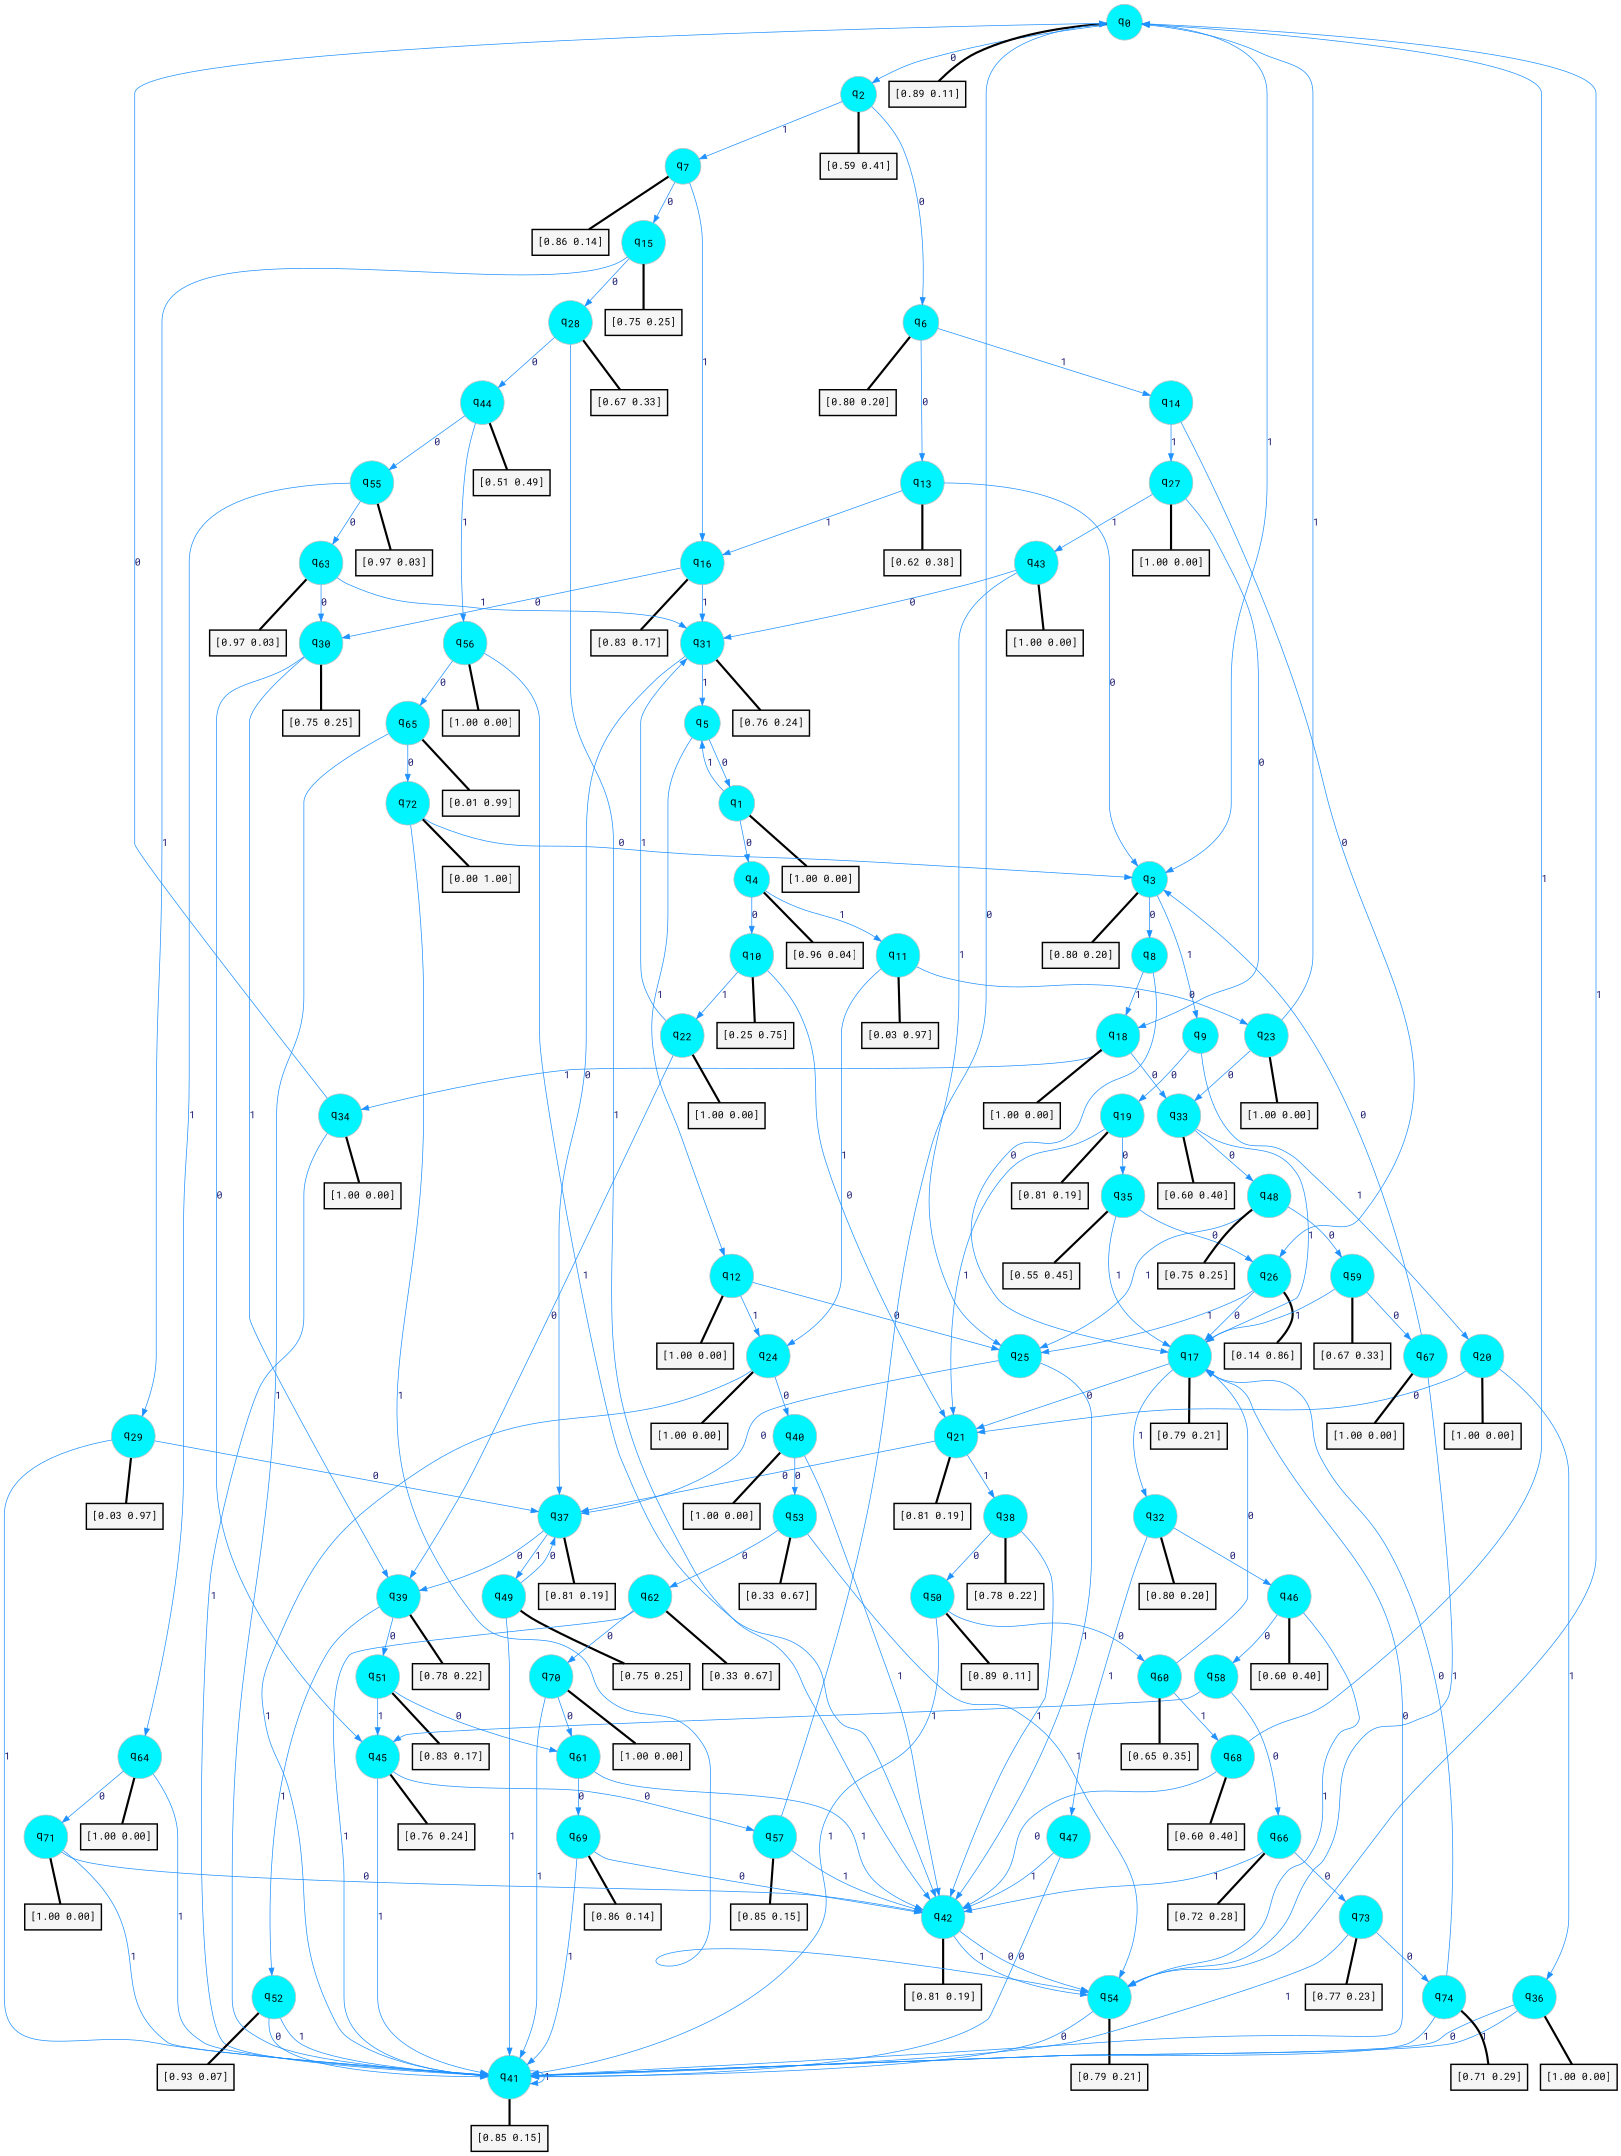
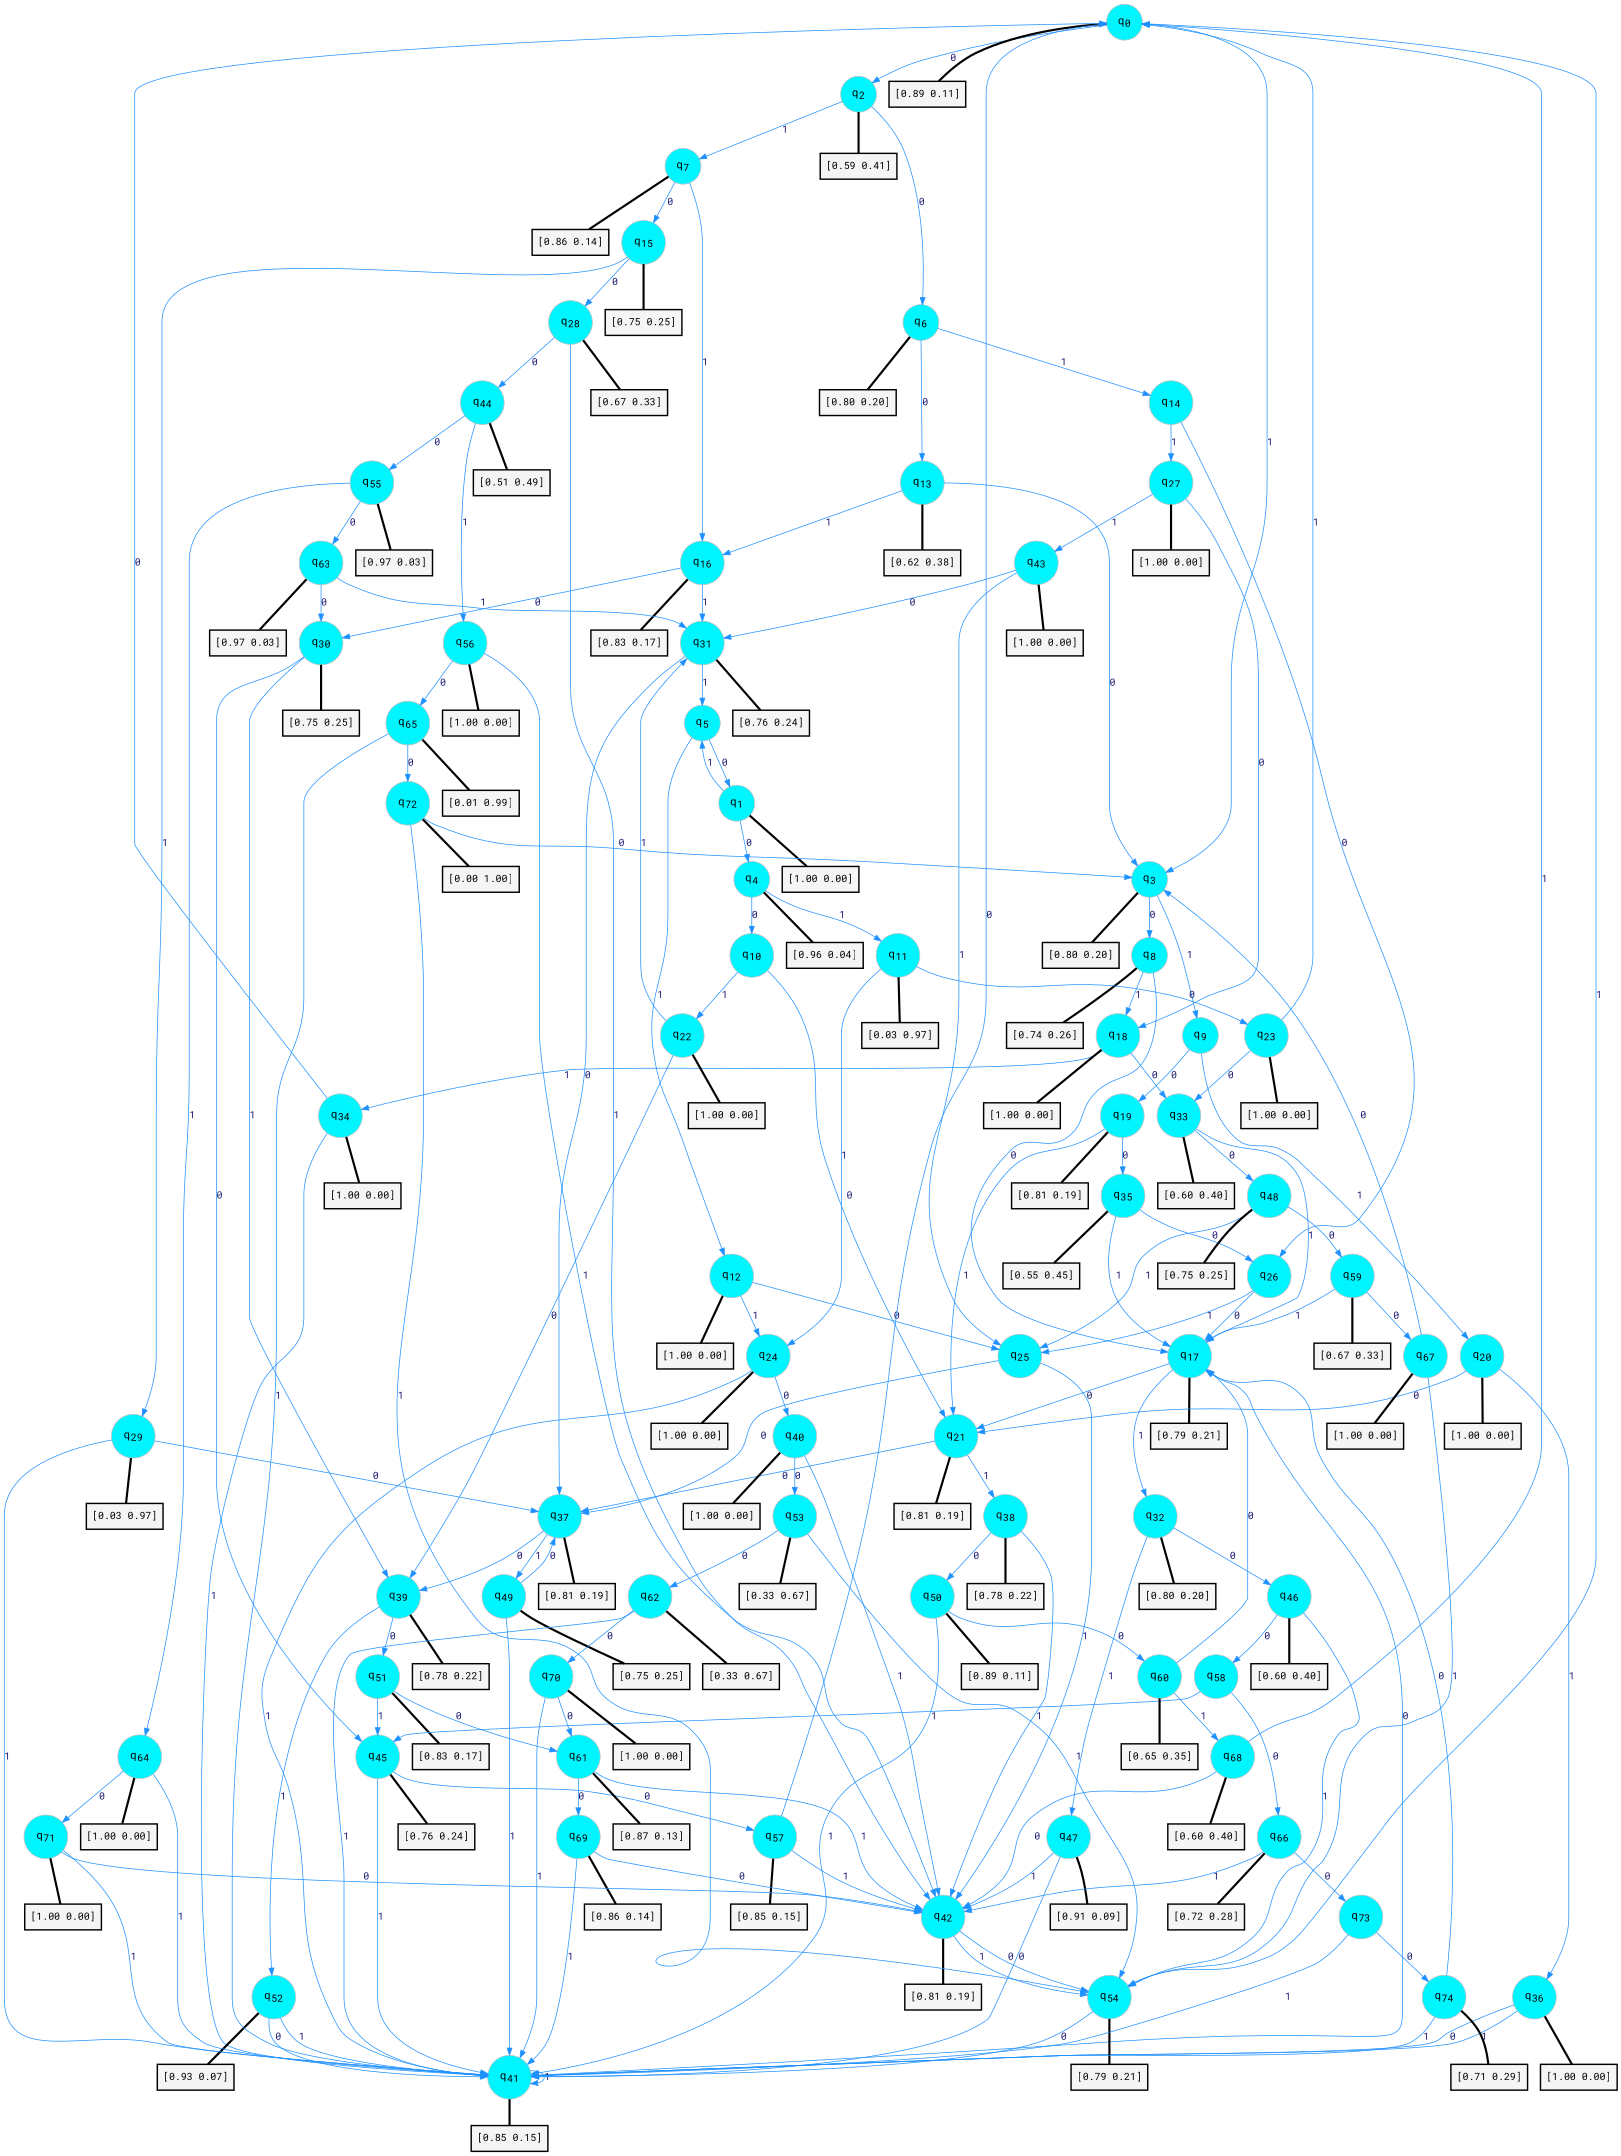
node "[0.25 0.75]": removed
node "[0.74 0.26]": added
node "[0.14 0.86]": removed
node "[0.87 0.13]": added
node "[0.91 0.09]": added
node "[0.77 0.23]": removed
